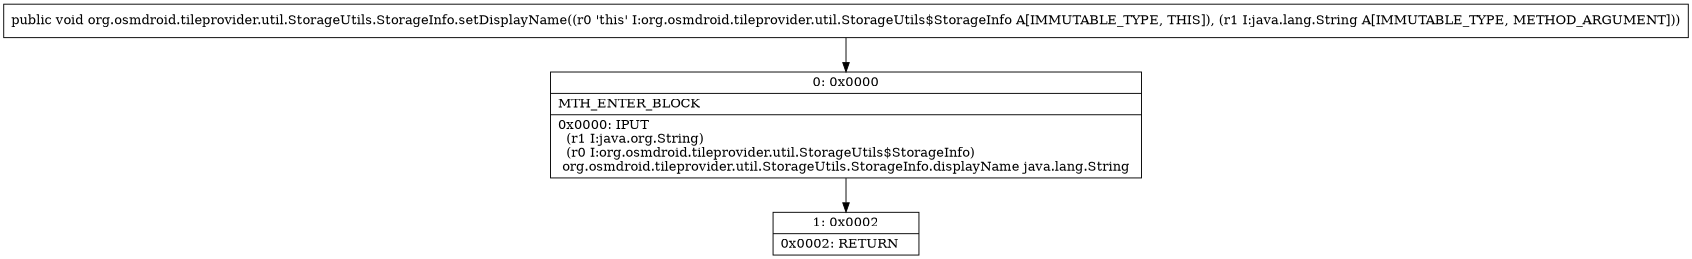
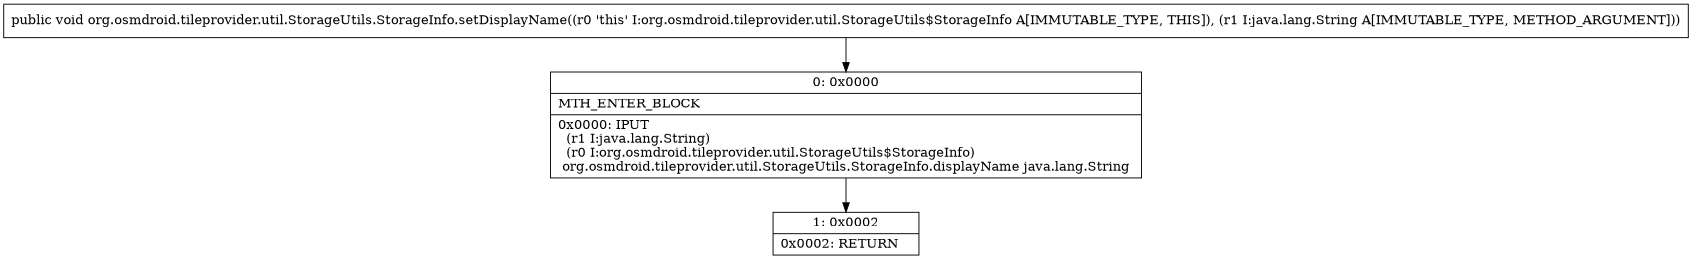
node "0: 0x0000": text "(r1 I:java.org.String)" -> "(r1 I:java.lang.String)"
